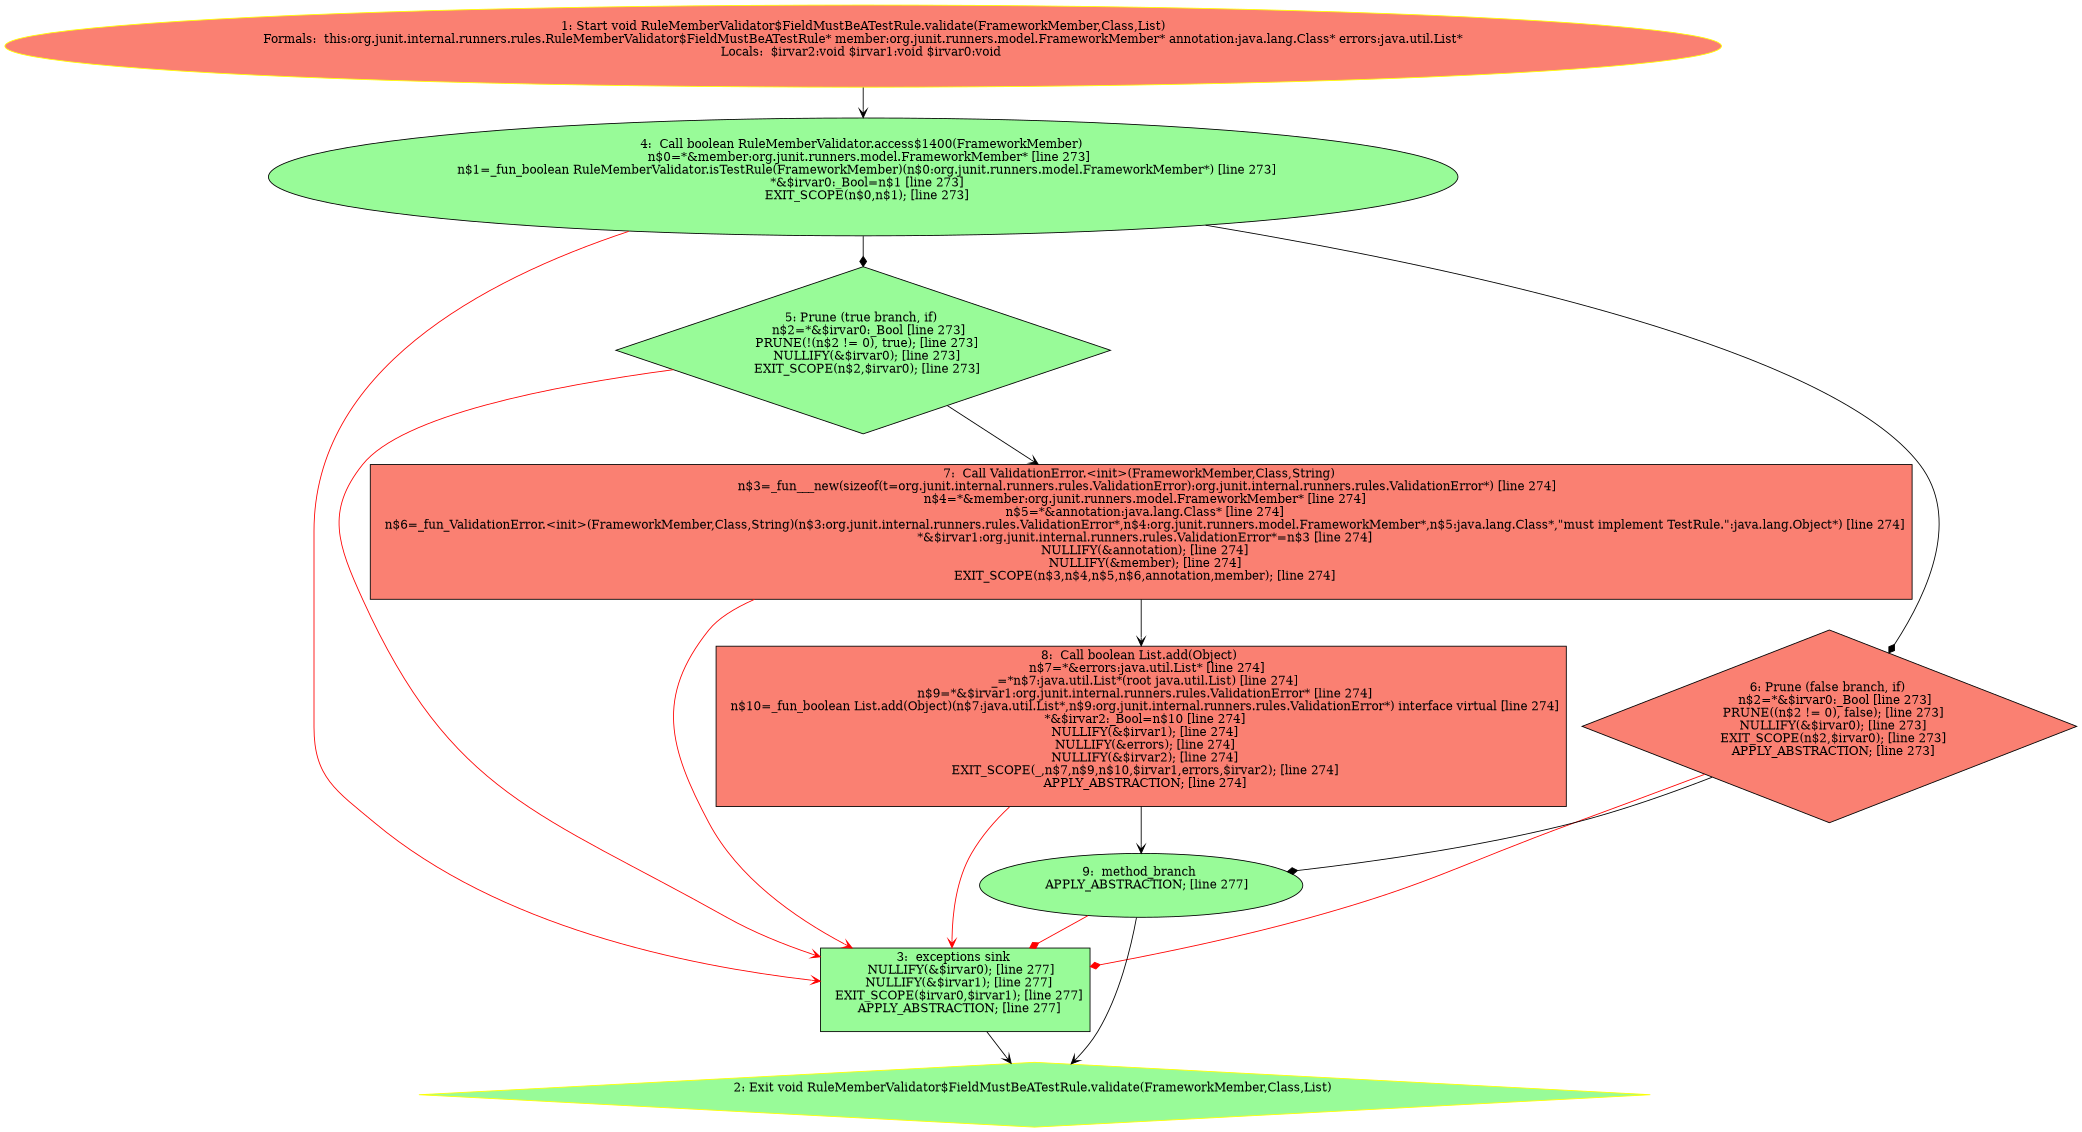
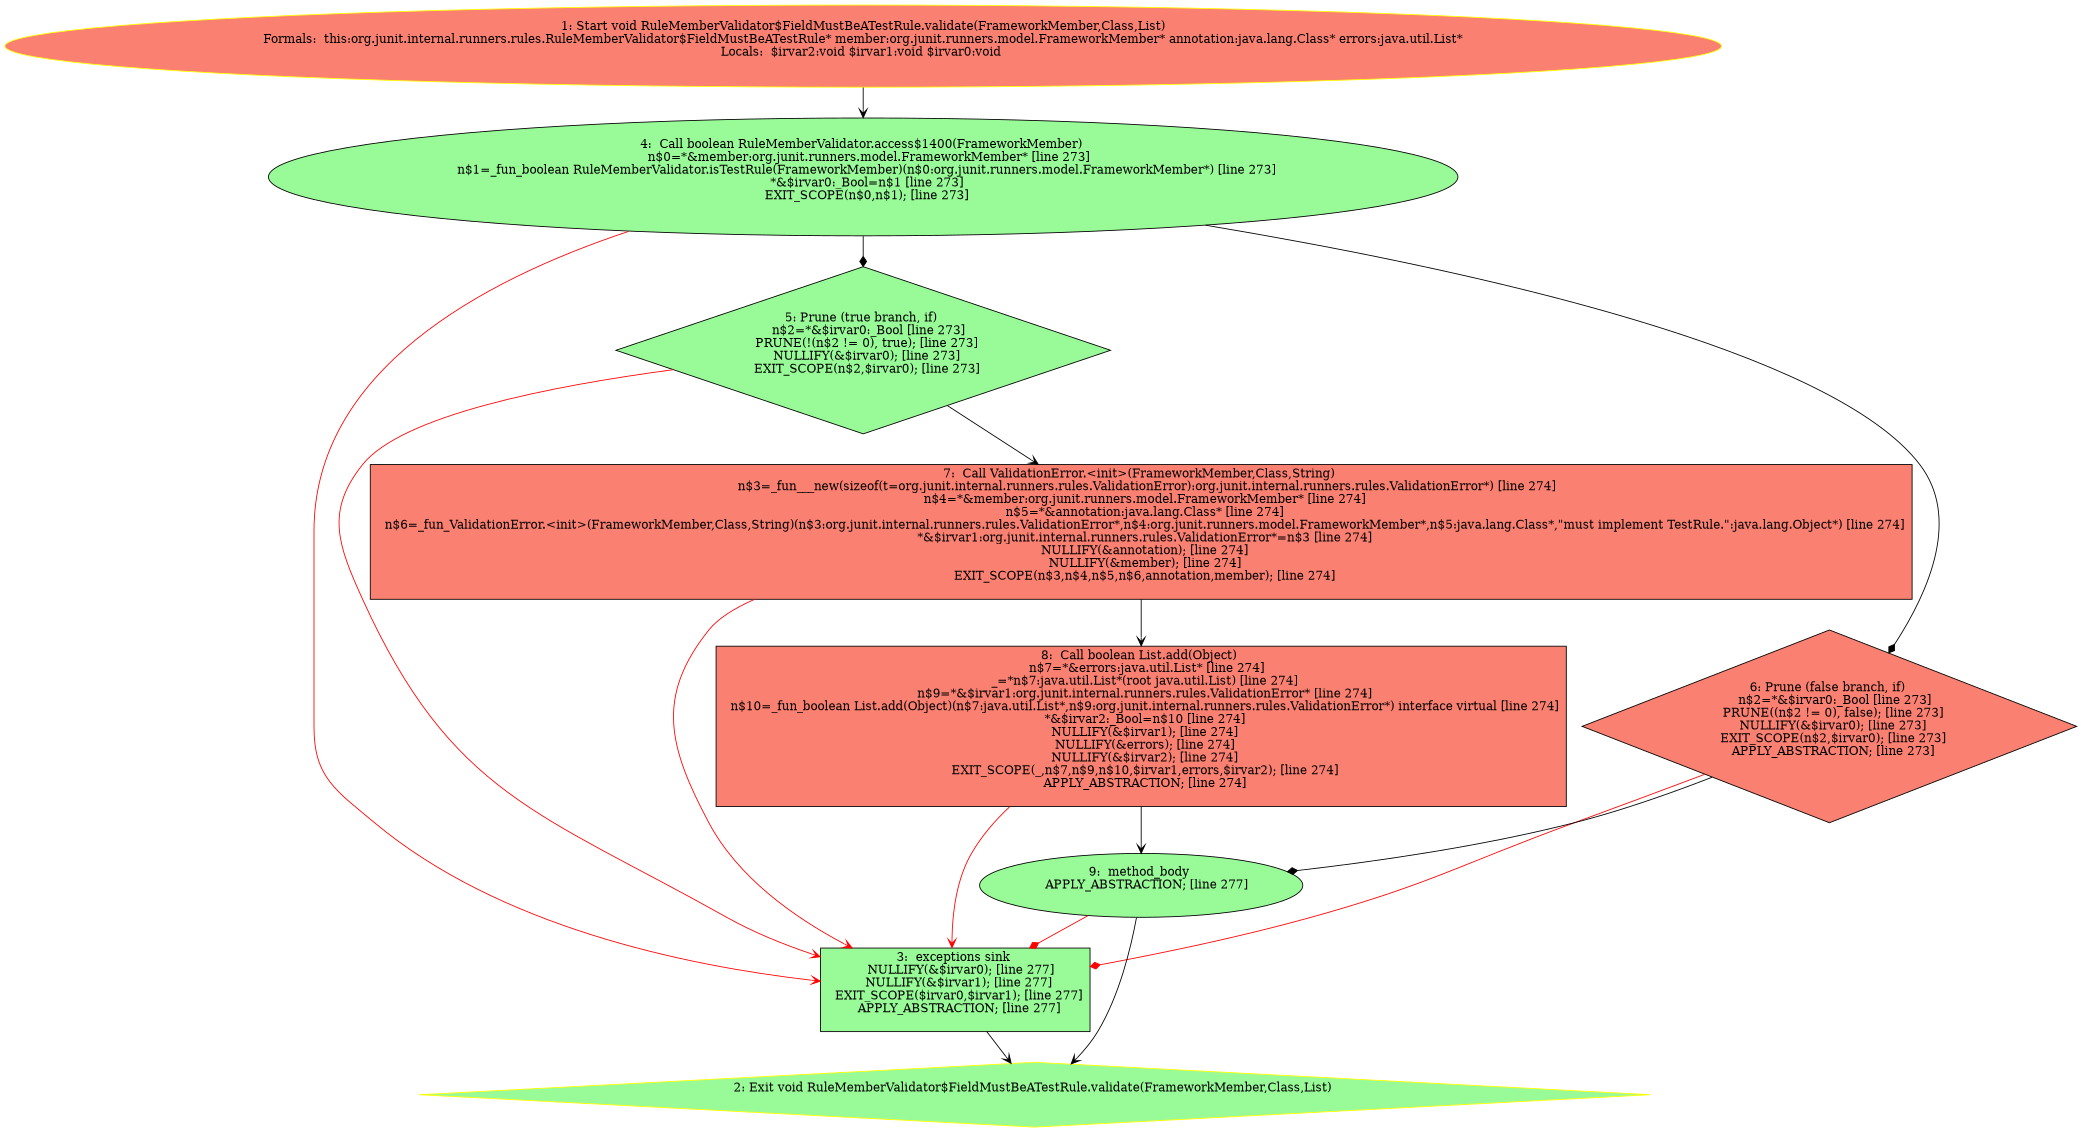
node "9:  method_branch APPLY_ABSTRACTION; [line 277]": label "9:  method_branch APPLY_ABSTRACTION; [line 277]" -> "9:  method_body APPLY_ABSTRACTION; [line 277]"
